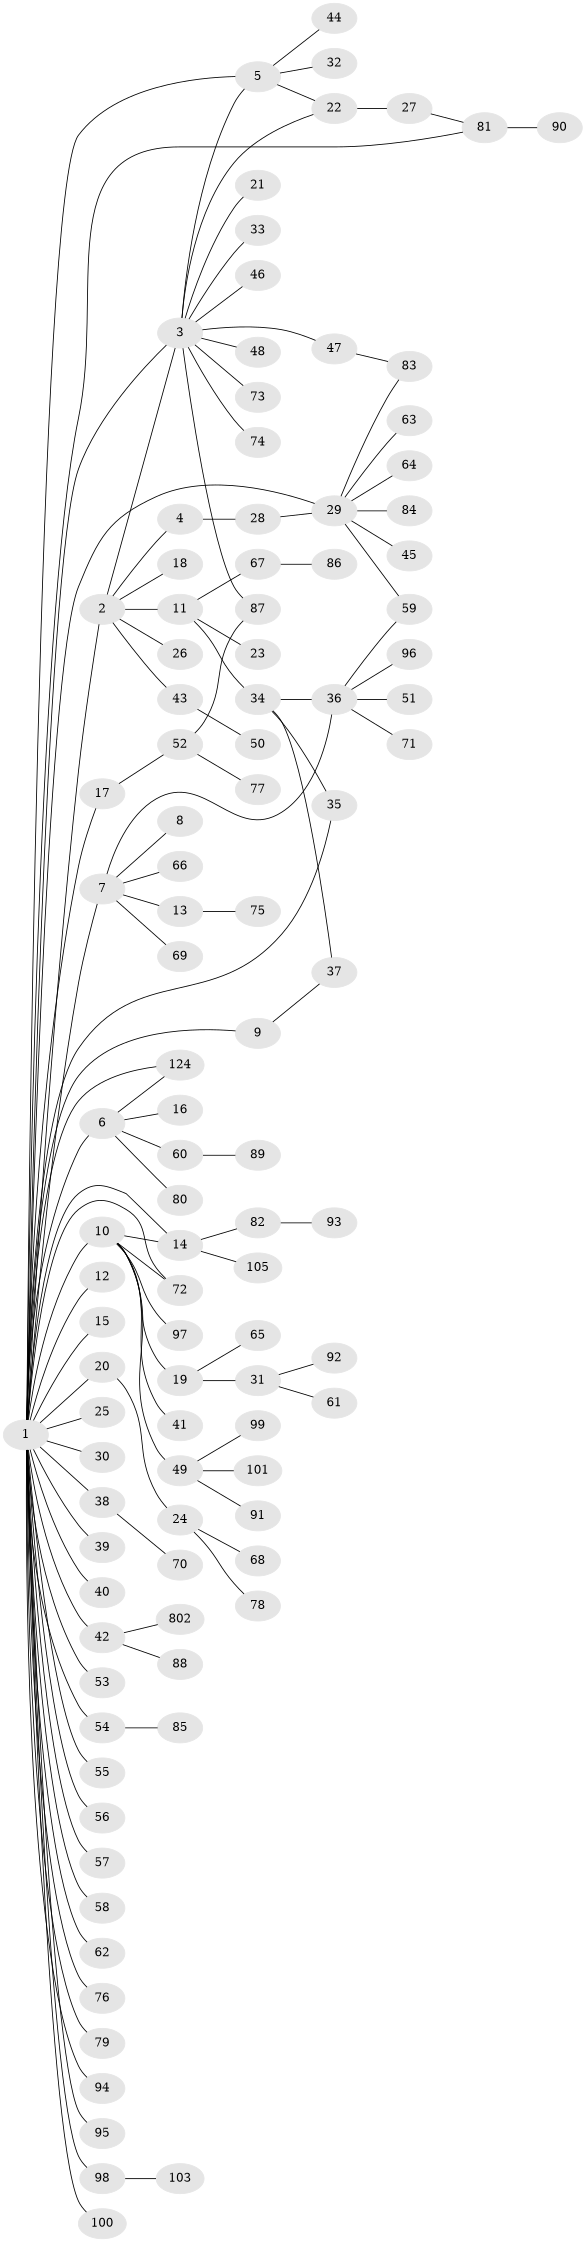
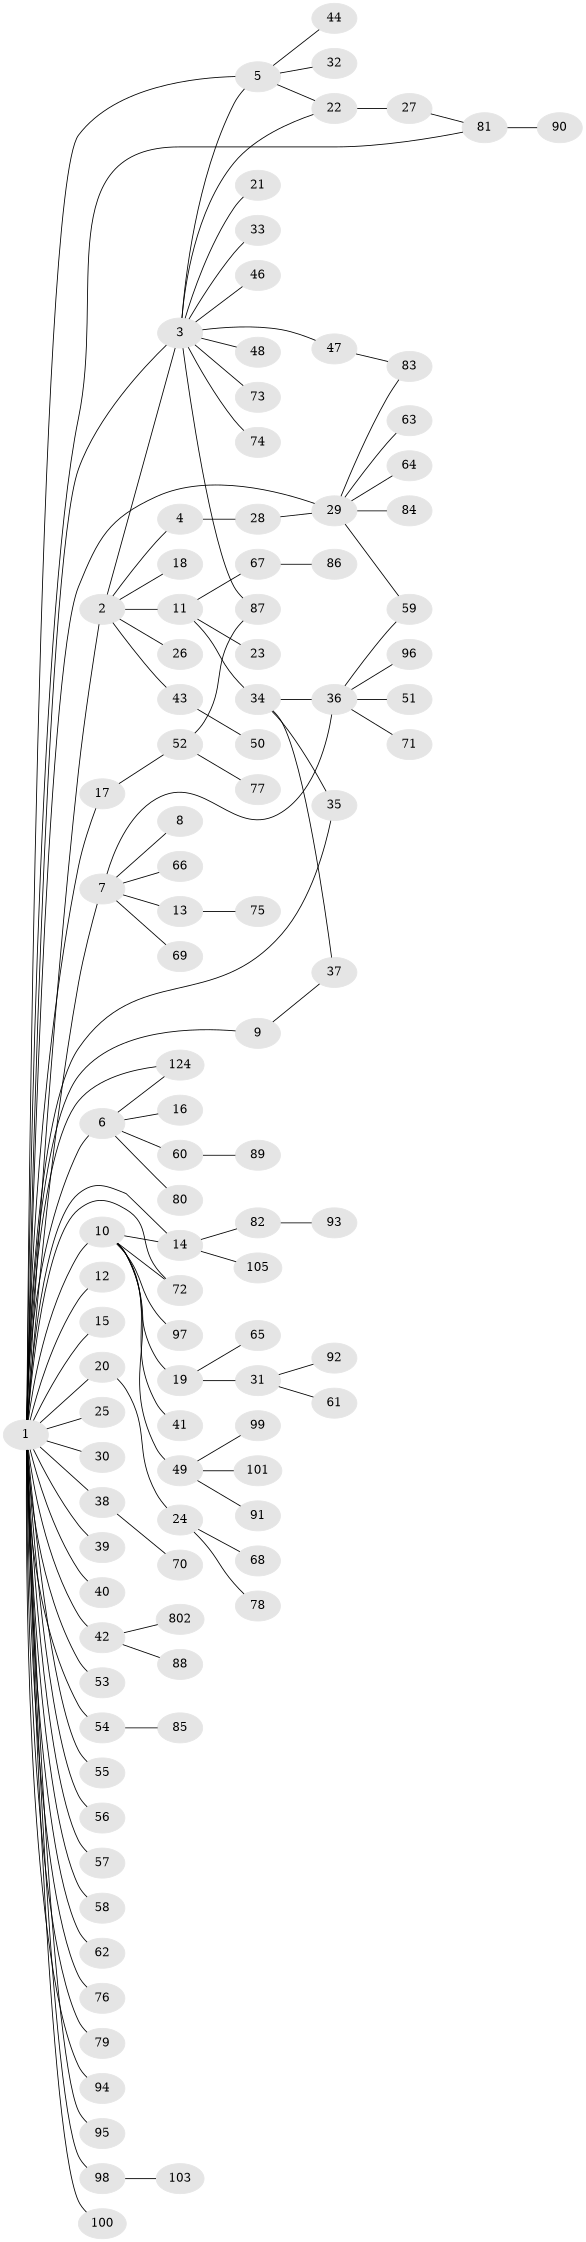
node "45": removed
